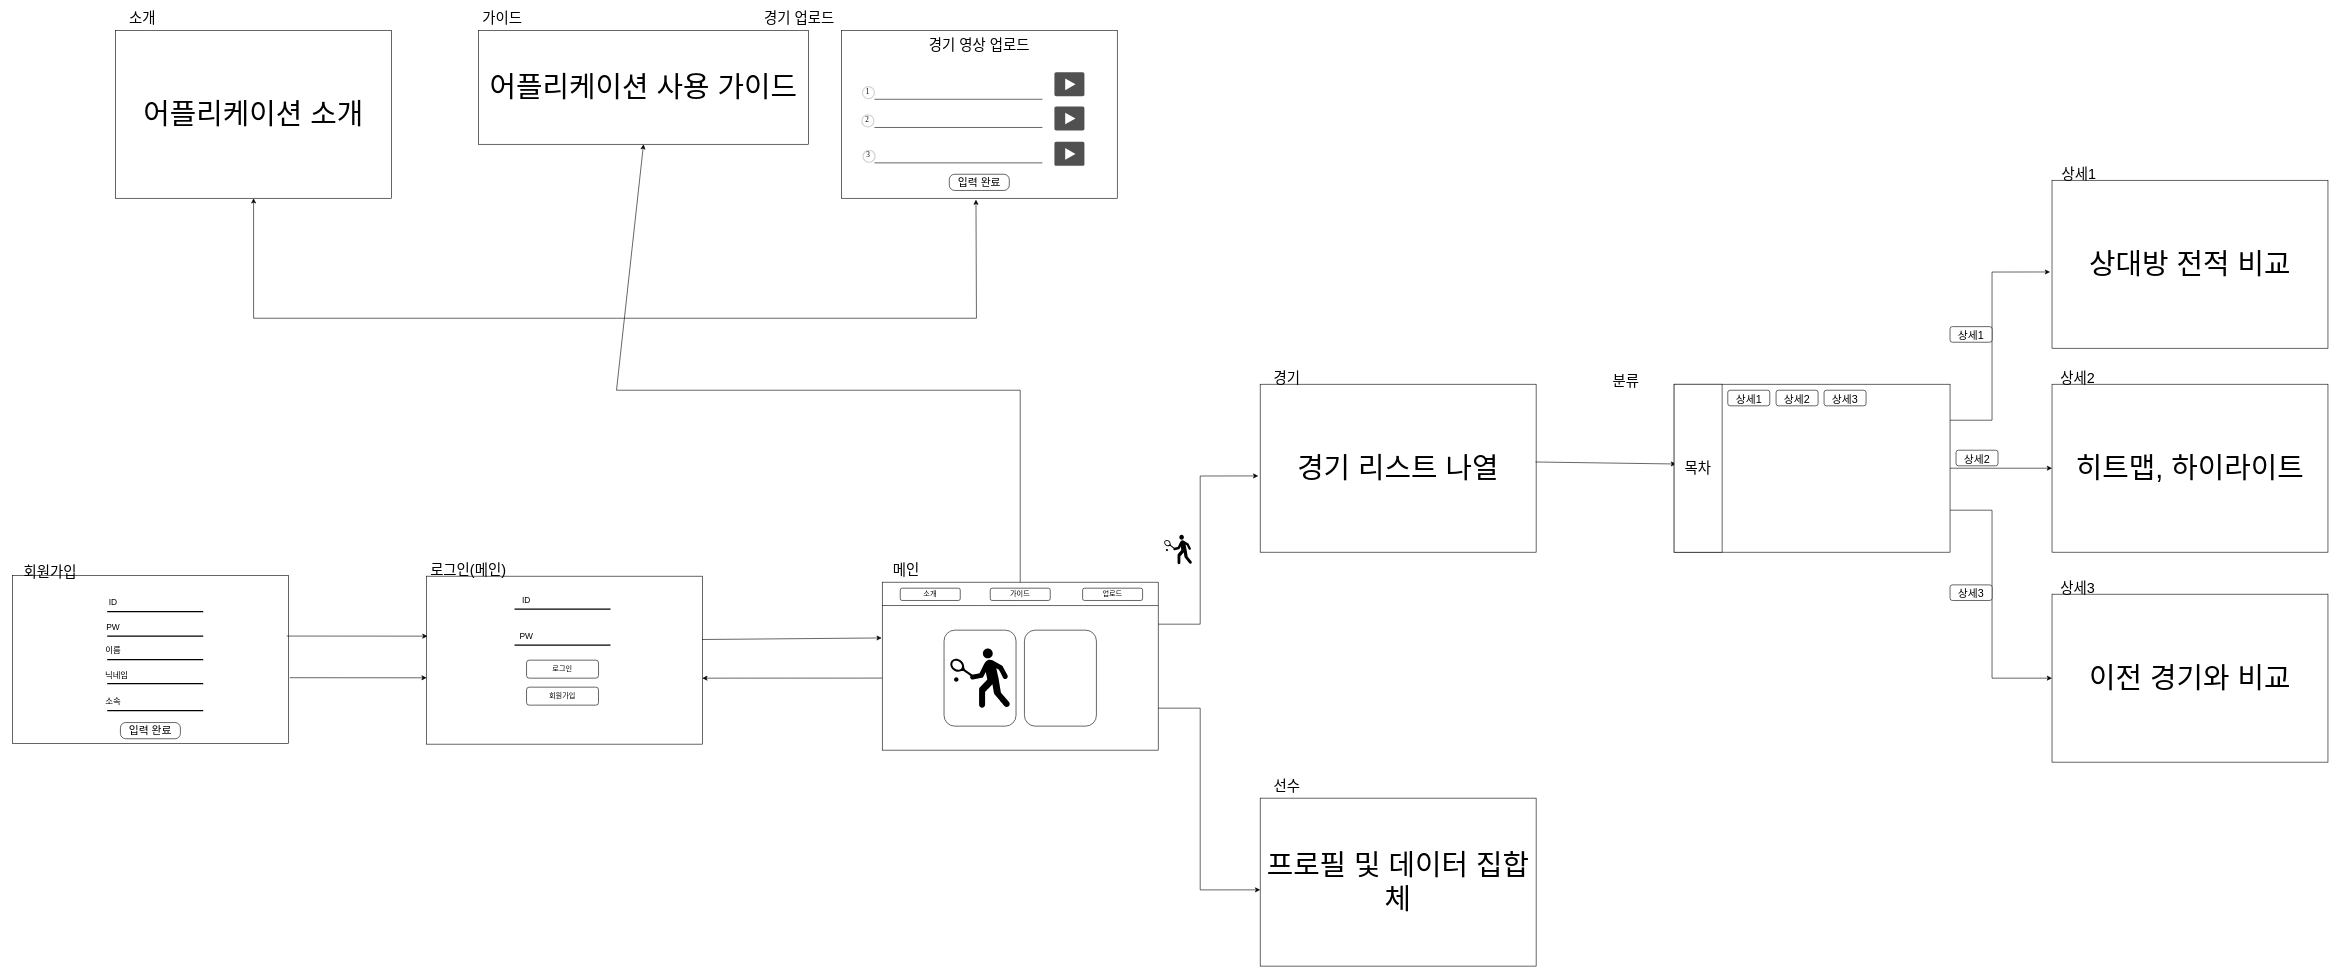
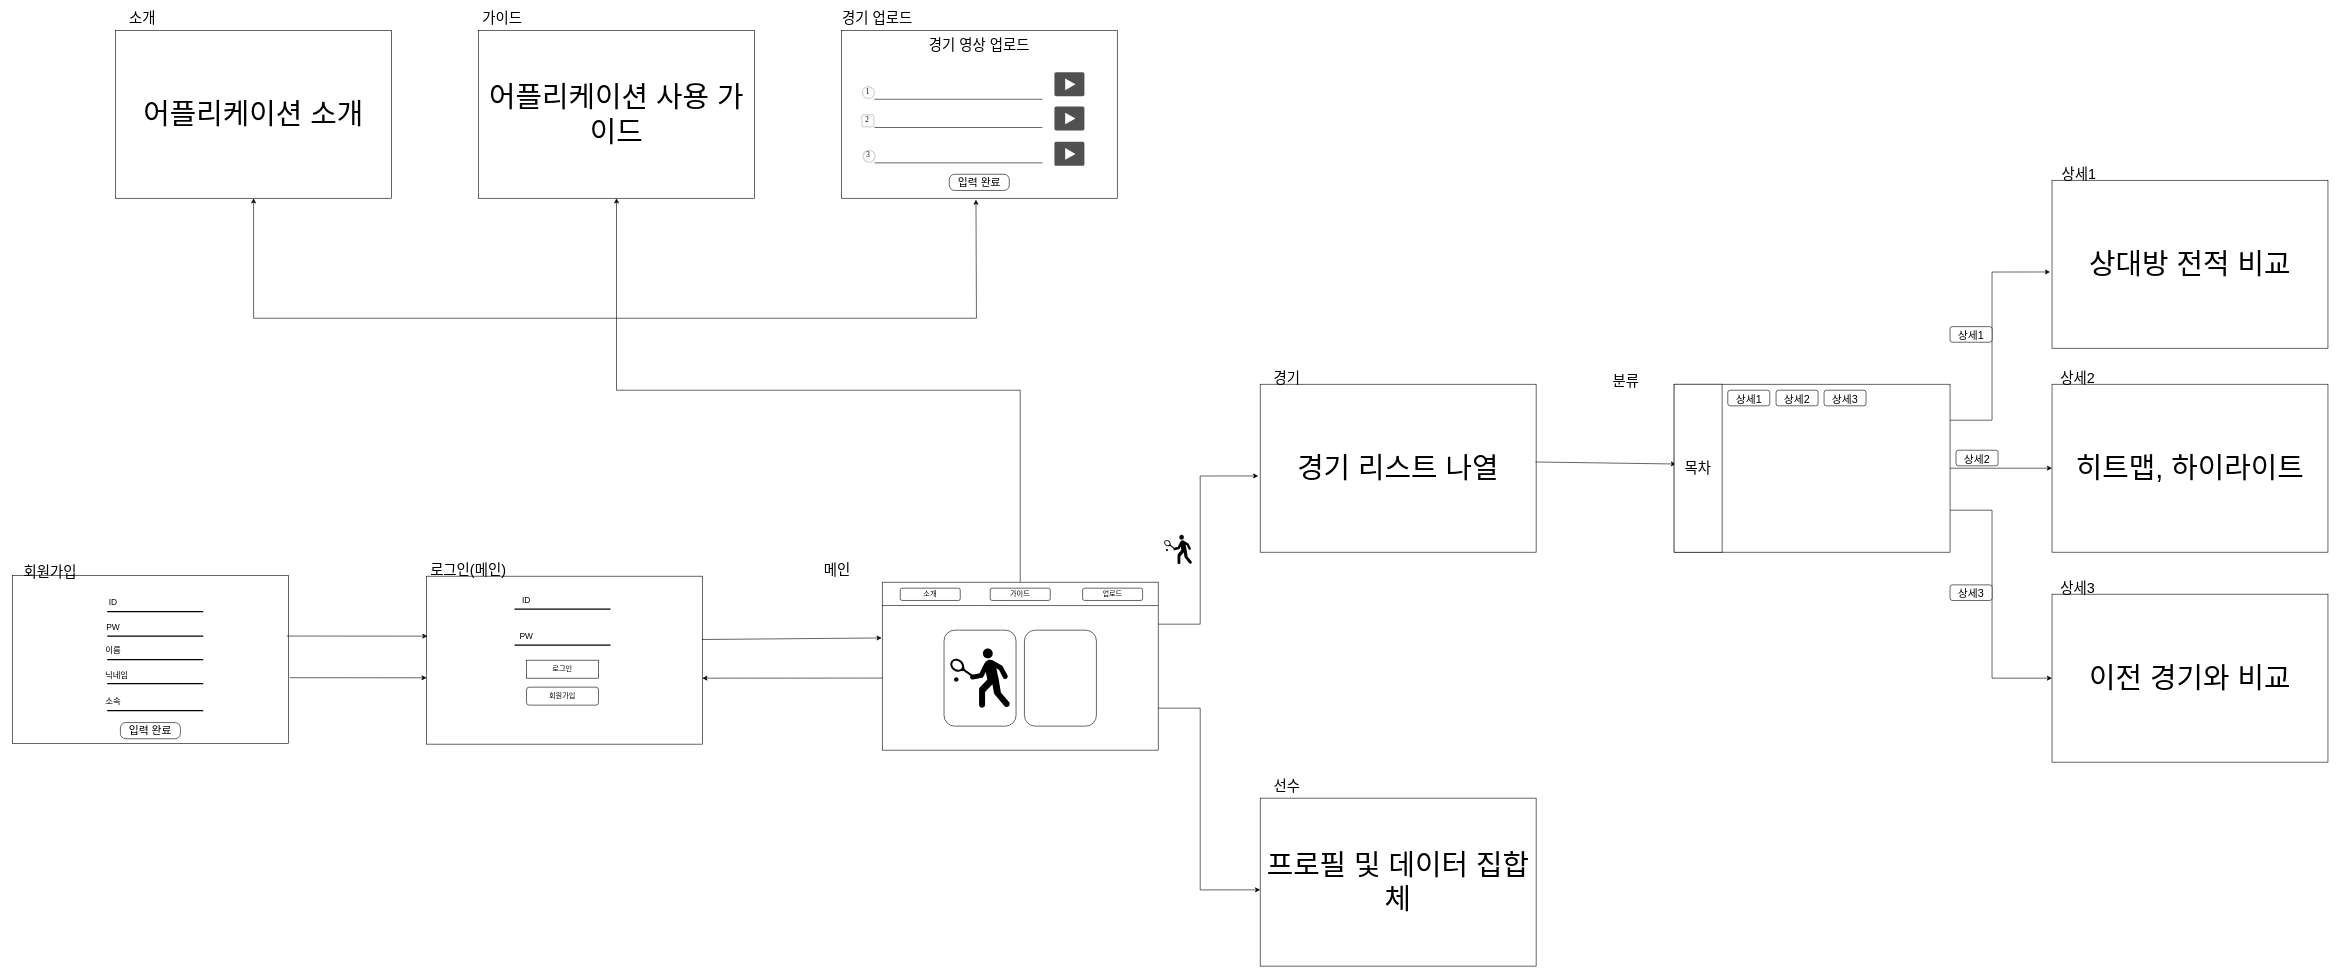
node "경기 업로드": moved (800, 18) -> (878, 18)
node "어플리케이션 사용 가이드": size 330x114 -> 276x168
node "2": shape ellipse -> rounded rectangle
node "메인": moved (906, 570) -> (837, 570)
node "로그인": shape rounded rectangle -> rectangle
